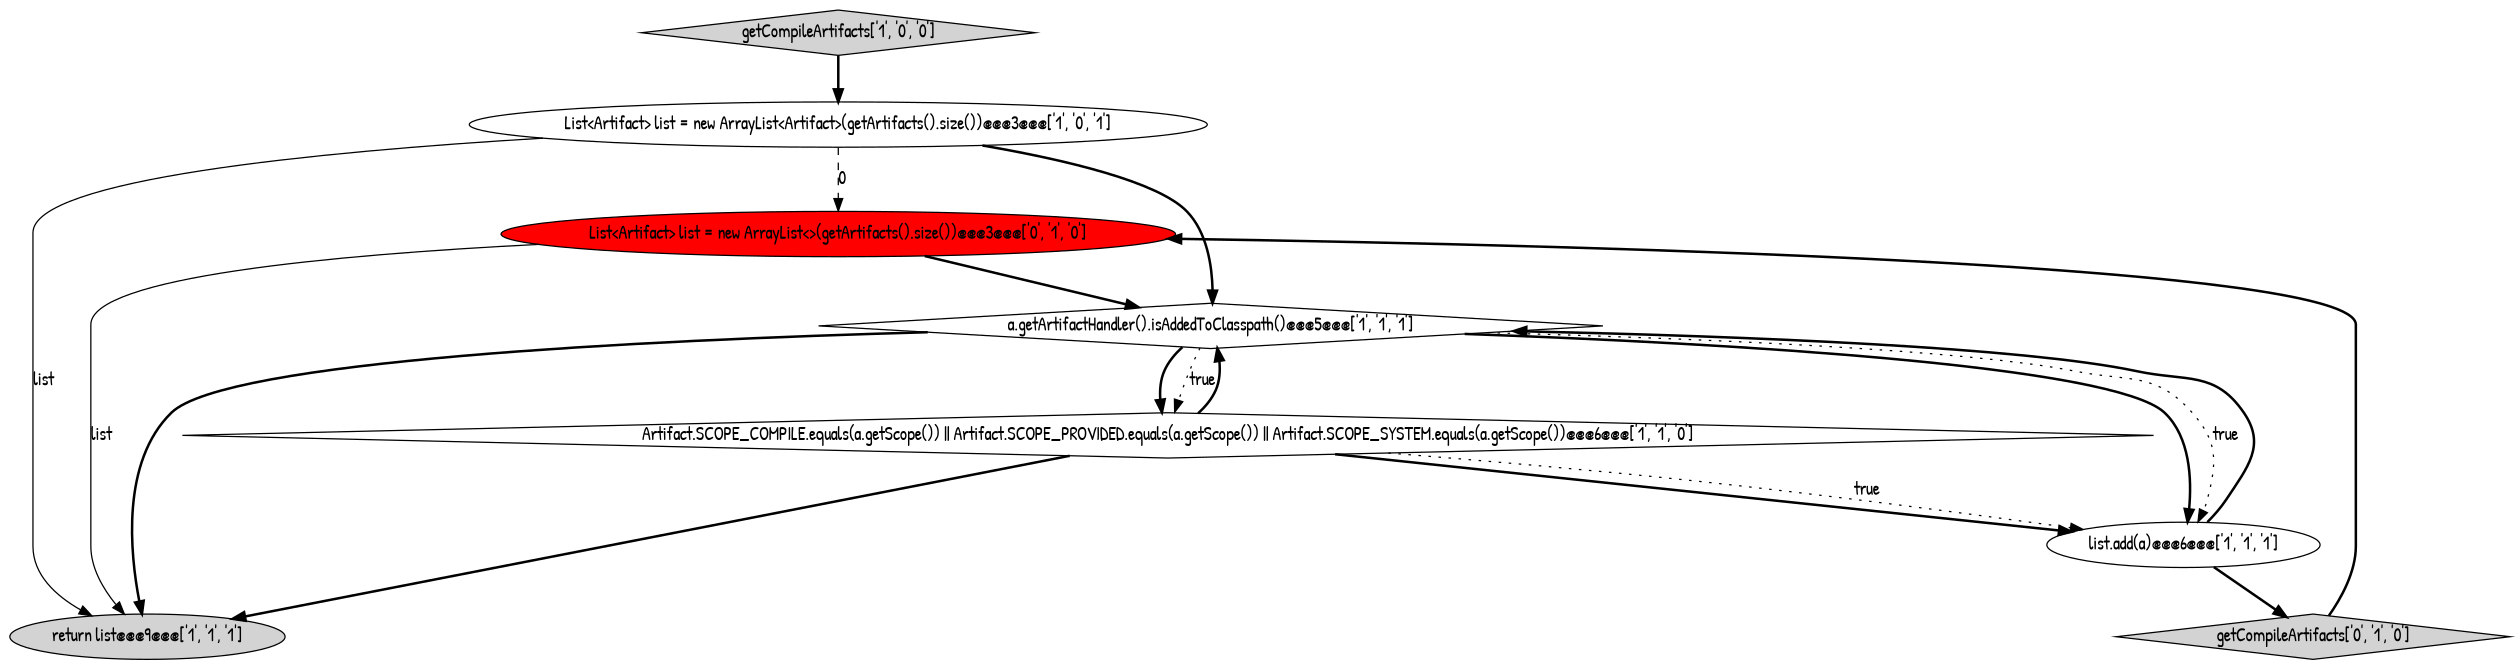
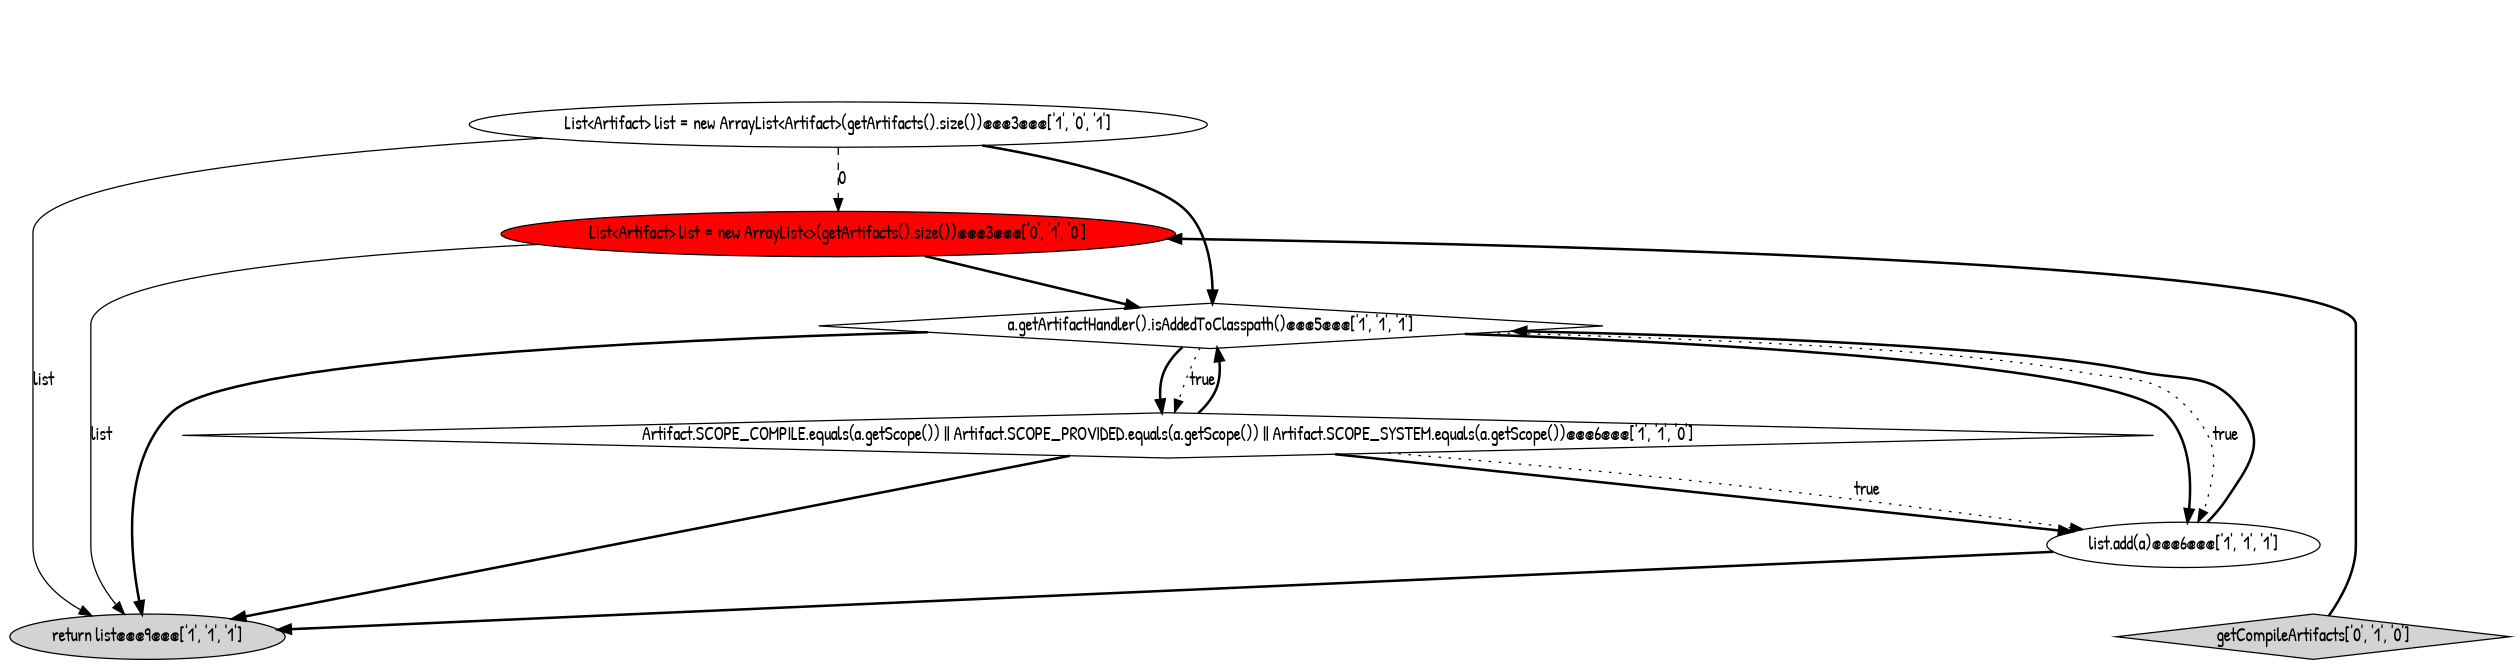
node "getCompileArtifacts['1', '0', '0']": removed
edge "list.add(a)@@@6@@@['1', '1', '1']" -> "getCompileArtifacts['0', '1', '0']": now "list.add(a)@@@6@@@['1', '1', '1']" -> "return list@@@9@@@['1', '1', '1']"
